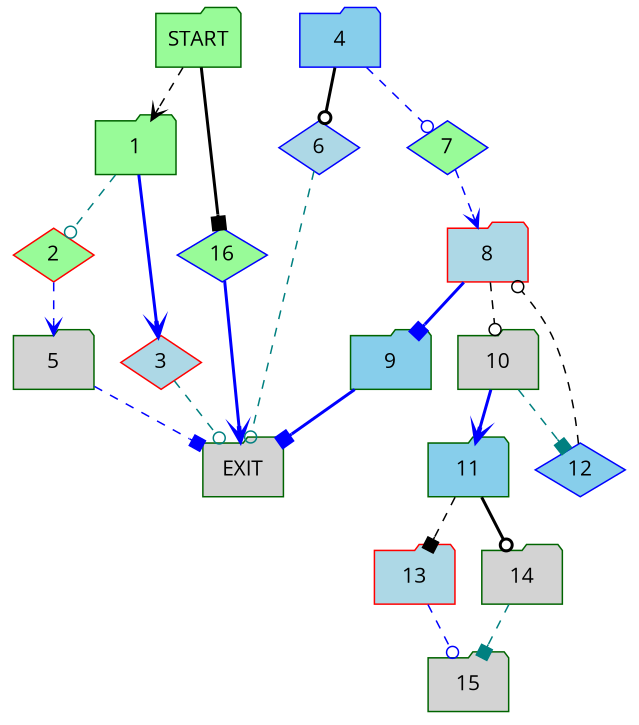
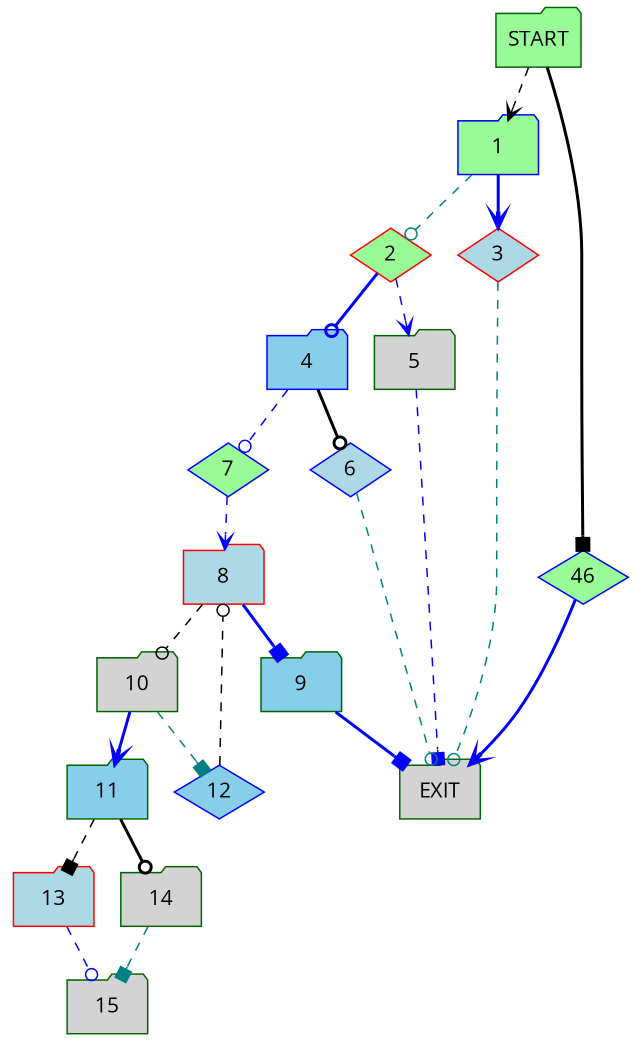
node "1": color darkgreen -> blue
node "16": label "16" -> "46"
edge "2" -> "4": added
